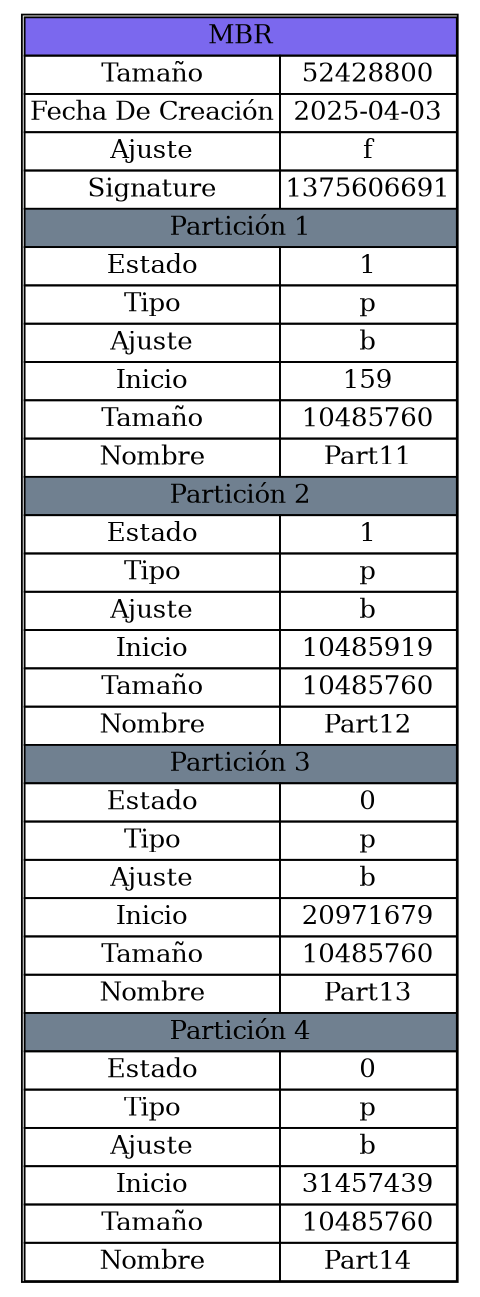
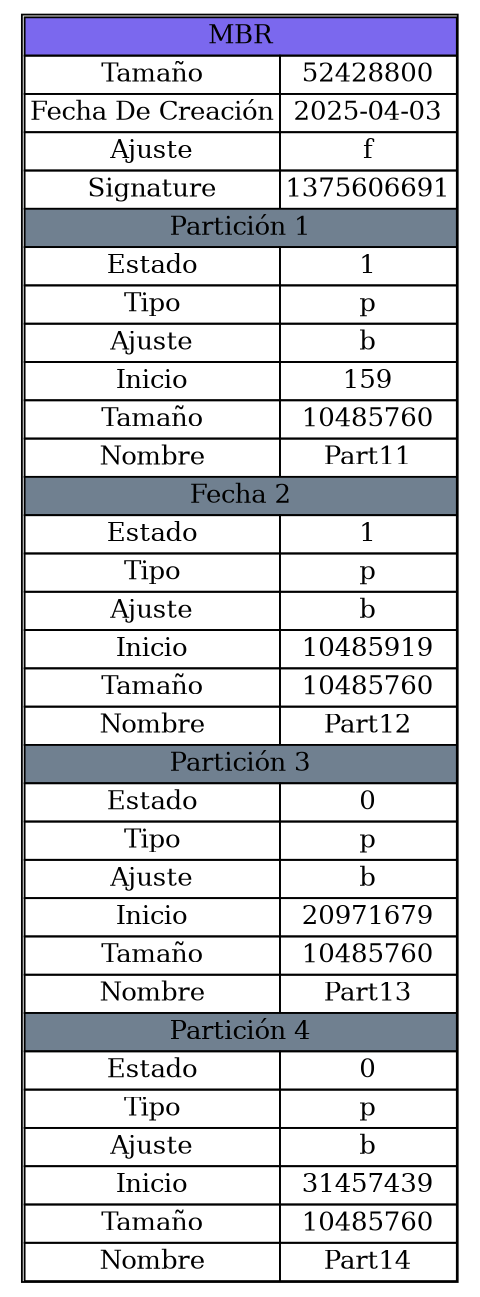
node "MBR": text "Partición 2" -> "Fecha 2"
